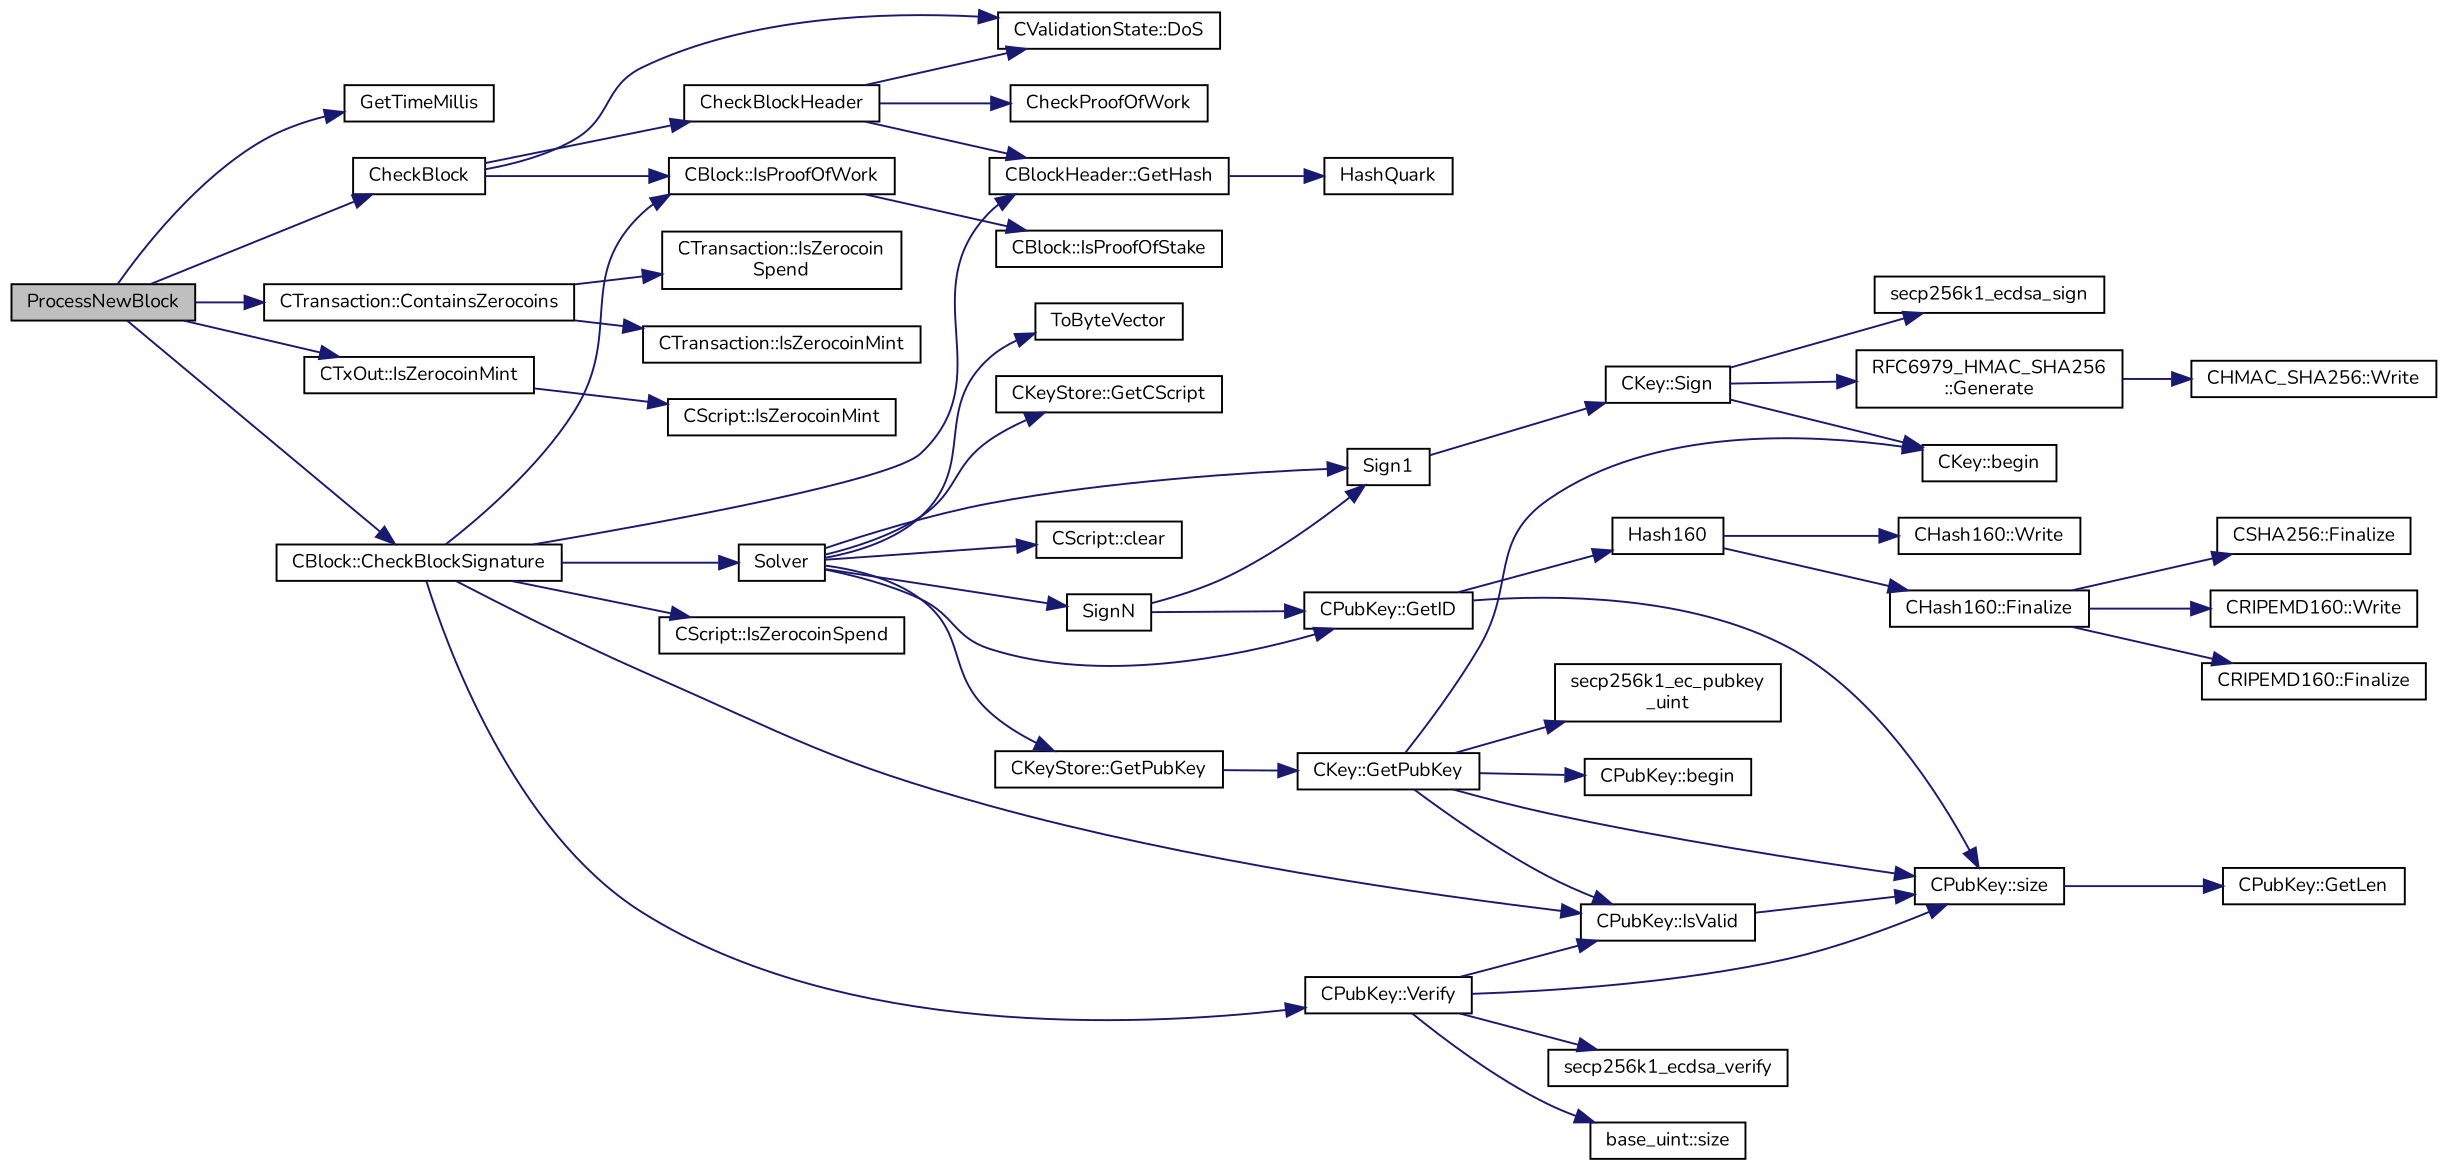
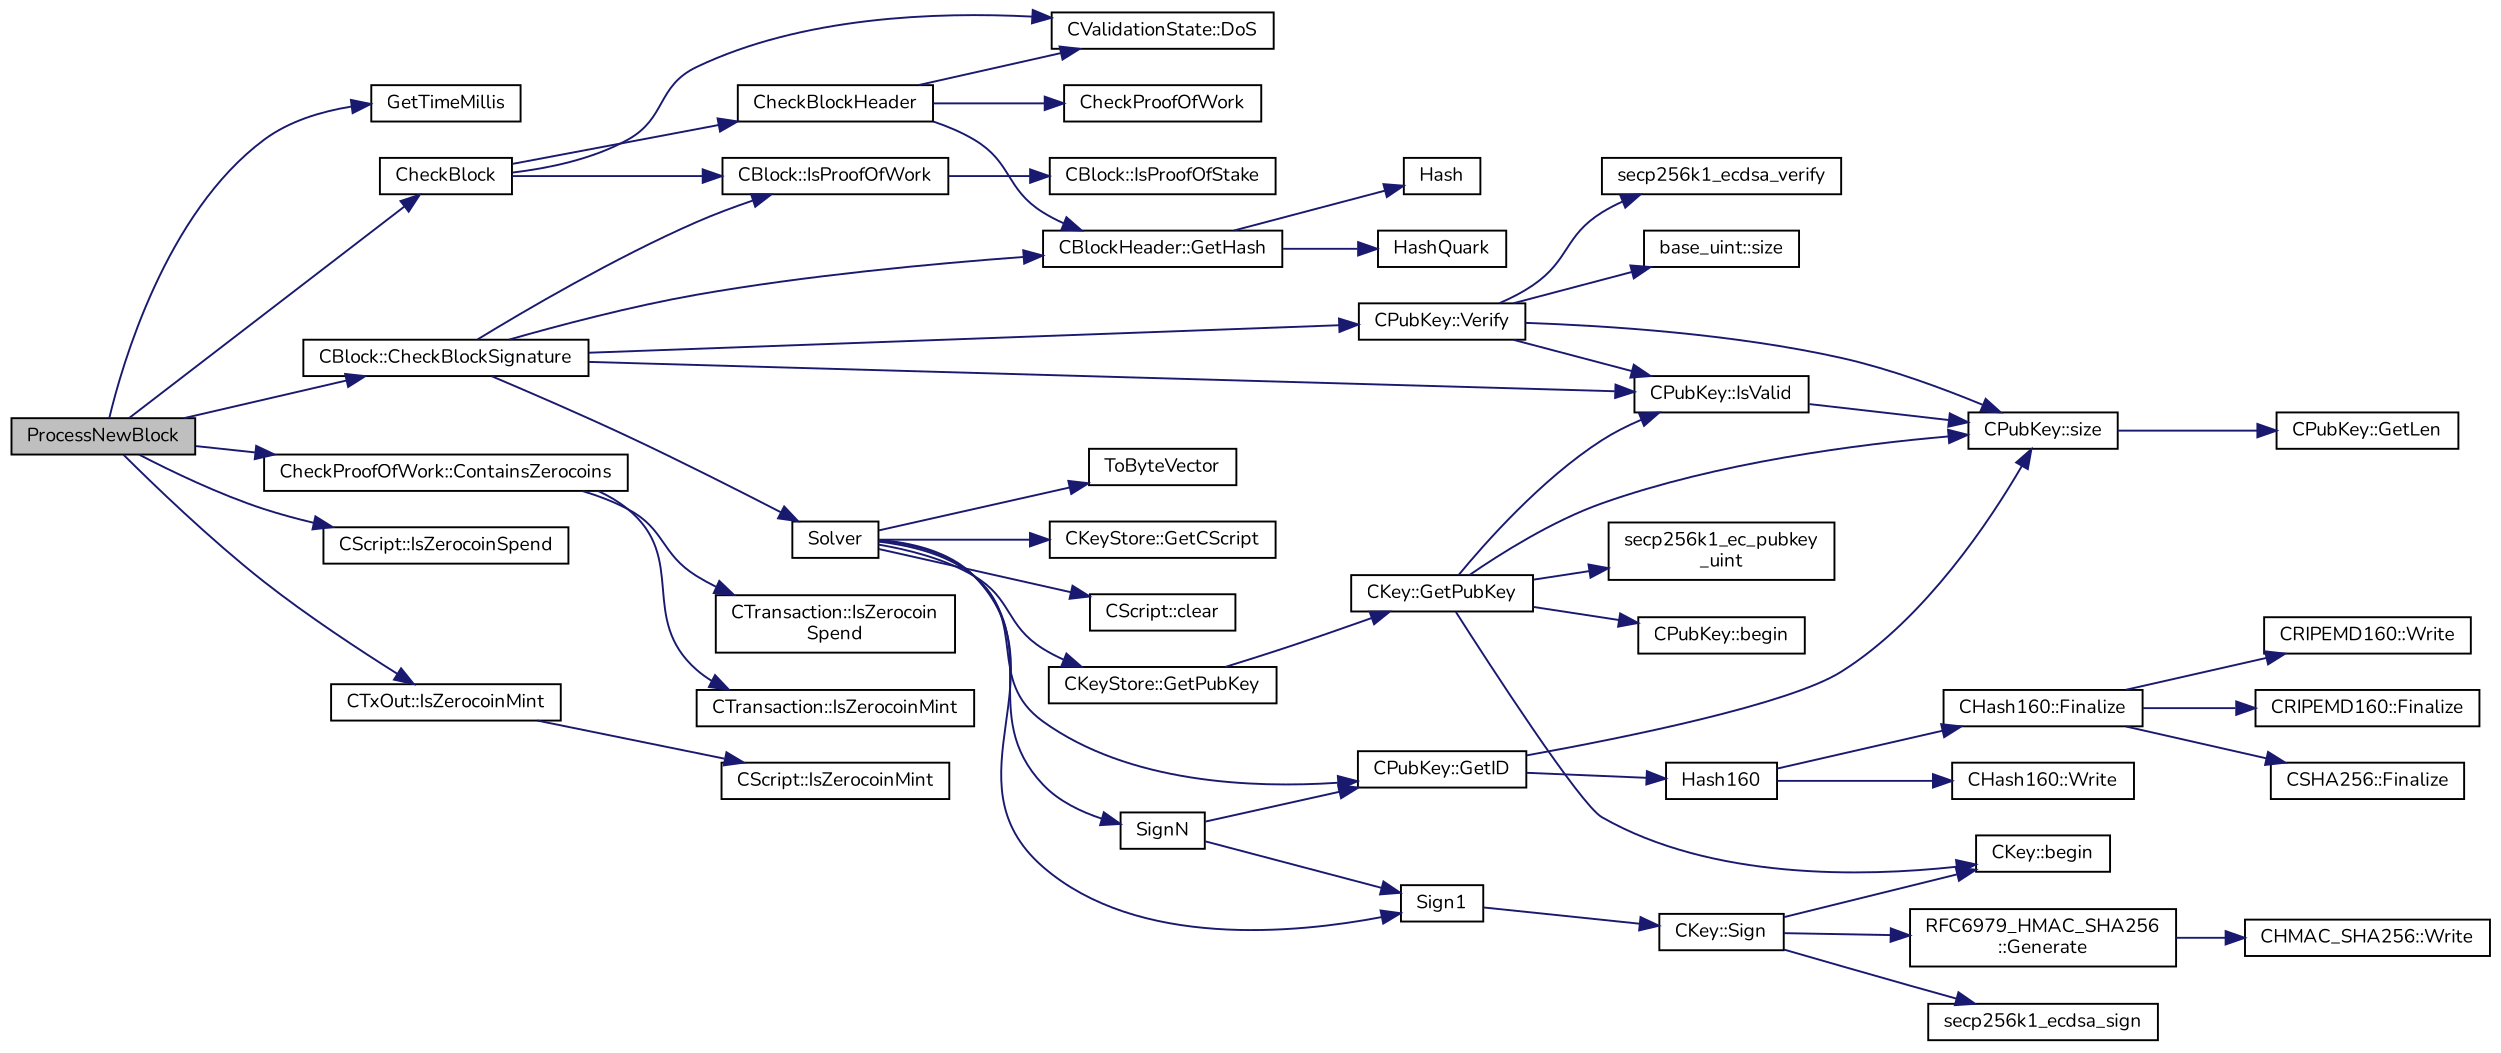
node "Hash": added
node "CTransaction::ContainsZerocoins": label "CTransaction::ContainsZerocoins" -> "CheckProofOfWork::ContainsZerocoins"
edge "CBlock::CheckBlockSignature" -> "CScript::IsZerocoinSpend": now "ProcessNewBlock" -> "CScript::IsZerocoinSpend"
